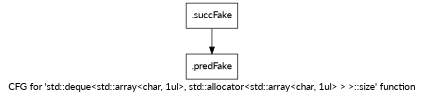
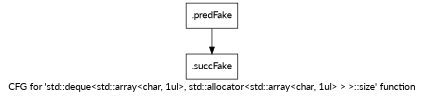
edge ".succFake" -> ".predFake": reversed
